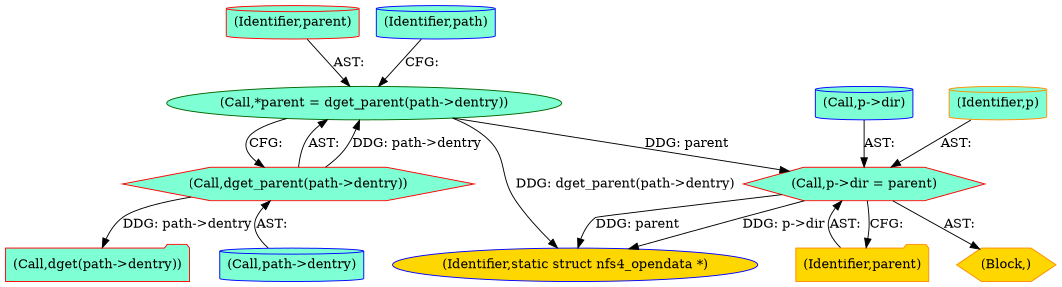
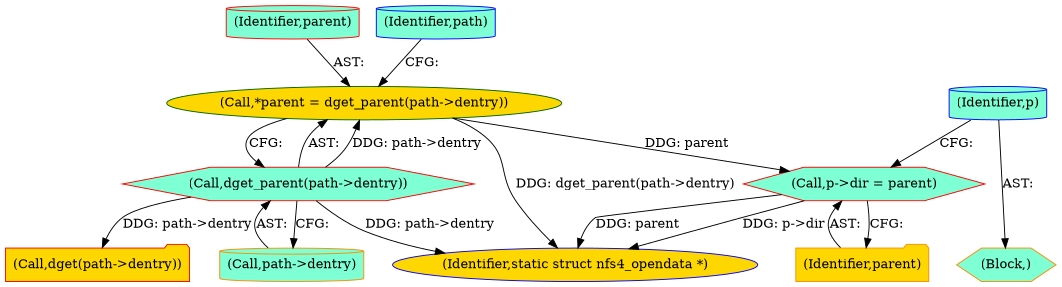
node "(Call,*parent = dget_parent(path->dentry))": fillcolor aquamarine -> gold
node "(Call,p->dir)": removed
node "(Identifier,p)": color darkorange -> blue
edge "(Identifier,p)" -> "(Call,p->dir = parent)": label "AST: " -> "CFG: "
edge "(Call,dget_parent(path->dentry))" -> "(Call,path->dentry)": added, label "CFG:"
edge "(Call,p->dir = parent)" -> "(Block,)": now "(Identifier,p)" -> "(Block,)"
edge "(Call,dget_parent(path->dentry))" -> "(Identifier,static struct nfs4_opendata *)": added, label "DDG: path->dentry"
node "(Call,dget(path->dentry))": fillcolor aquamarine -> gold
node "(Call,path->dentry)": color blue -> darkorange
node "(Block,)": fillcolor gold -> aquamarine
